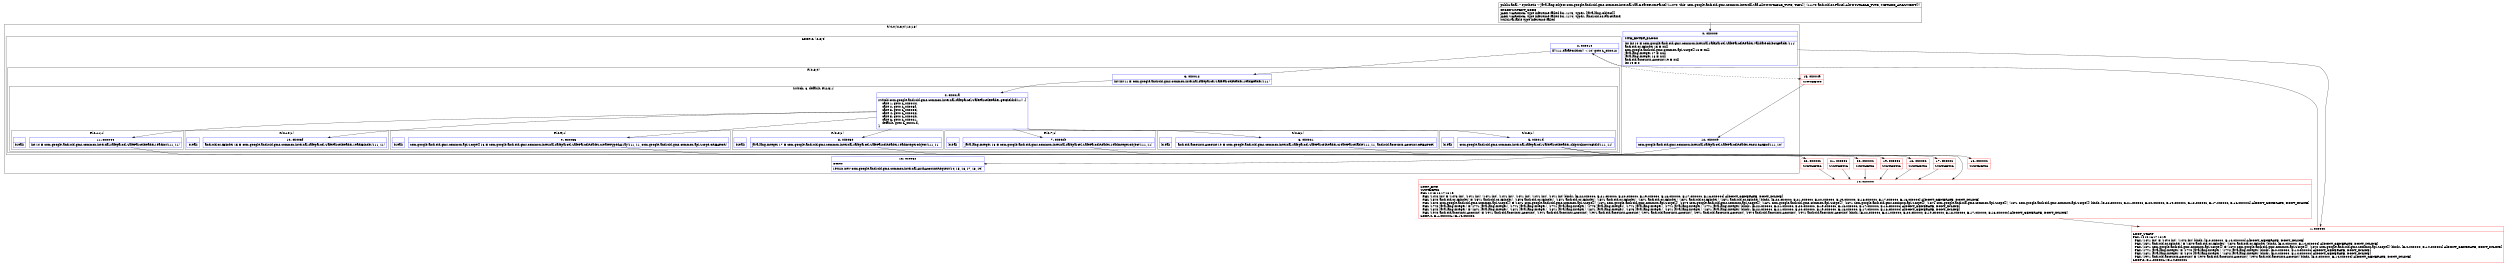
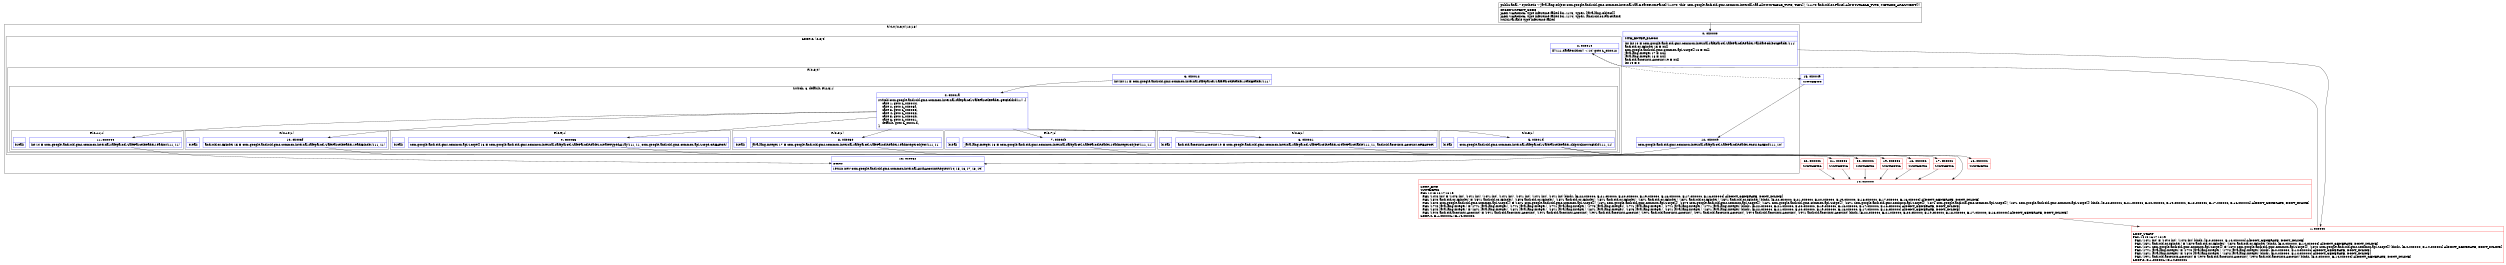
edge "2: 0x0010" -> "3: 0x0012": removed
node "15: 0x0049": color red -> blue
edge "11: 0x0044" -> "22: 0x000c": now "11: 0x0044" -> "13: 0x0052"
edge "10: 0x003f" -> "21: 0x000c": added
